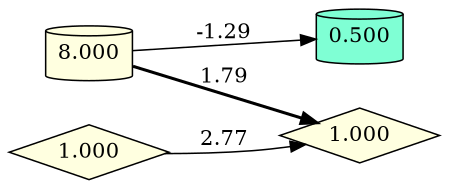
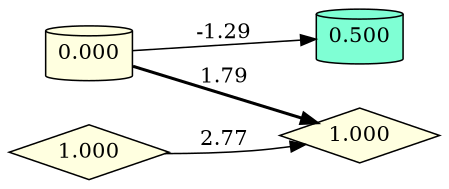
node "8.000": label "8.000" -> "0.000"
